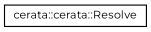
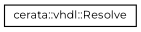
node "cerata::cerata::Resolve": label "cerata::cerata::Resolve" -> "cerata::vhdl::Resolve"
